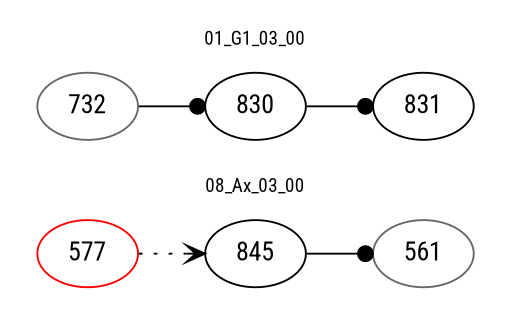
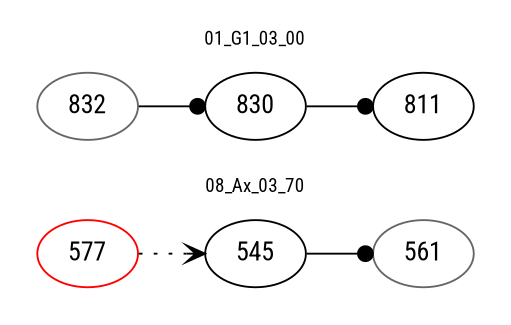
node "732": label "732" -> "832"
node "831": label "831" -> "811"
cluster "08_Ax_03_00": label "08_Ax_03_00" -> "08_Ax_03_70"
node "845": label "845" -> "545"
